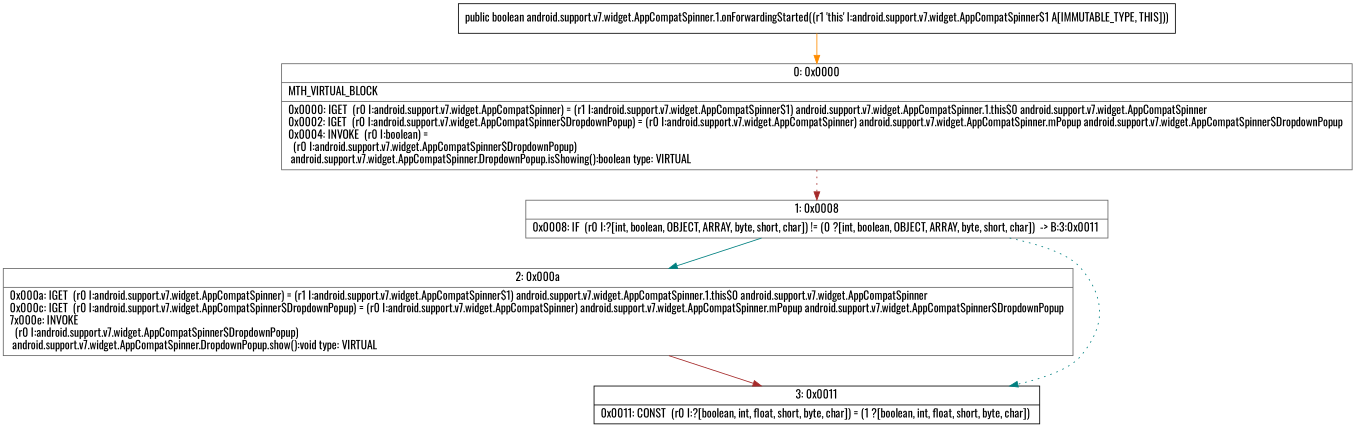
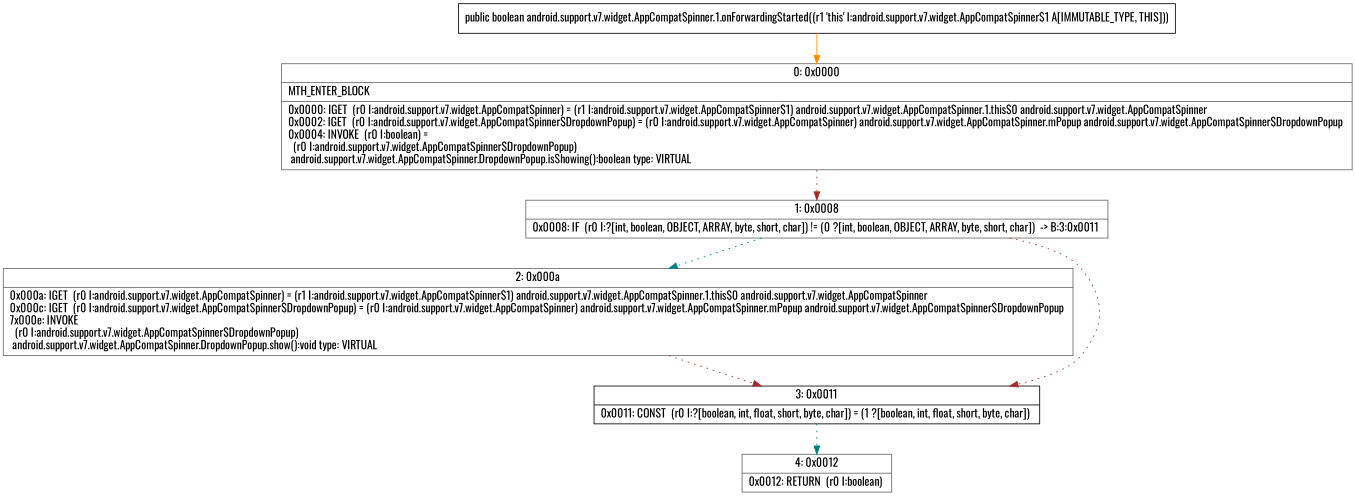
node "0: 0x0000": text "MTH_VIRTUAL_BLOCK" -> "MTH_ENTER_BLOCK"
edge "1: 0x0008" -> "2: 0x000a": style solid -> dotted
edge "1: 0x0008" -> "3: 0x0011": color teal -> brown
edge "2: 0x000a" -> "3: 0x0011": style solid -> dotted
node "4: 0x0012": added
